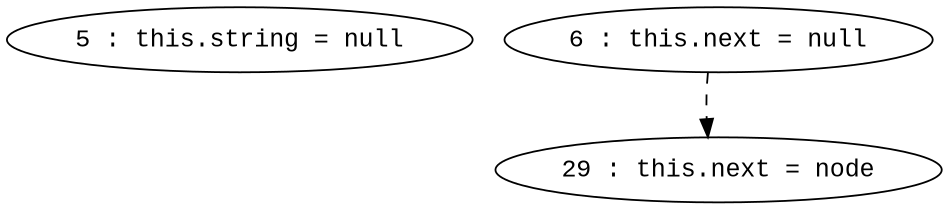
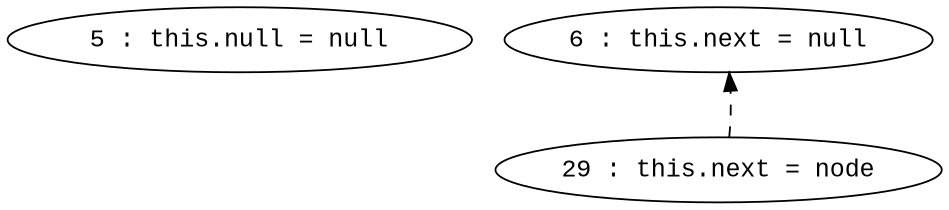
node "5 : this.string = null": label "5 : this.string = null" -> "5 : this.null = null"
edge "6 : this.next = null" -> "29 : this.next = node": reversed
